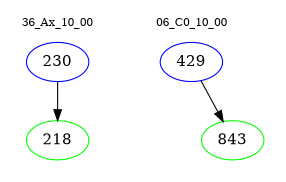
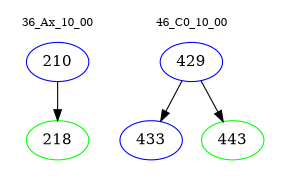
cluster "06_C0_10_00": label "06_C0_10_00" -> "46_C0_10_00"
node "230": label "230" -> "210"
node "433": added
node "843": label "843" -> "443"
